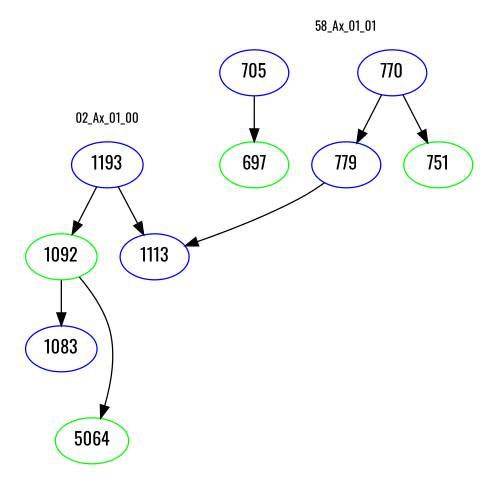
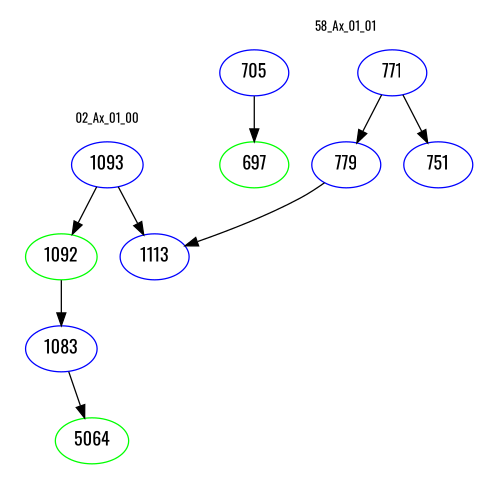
node "770": label "770" -> "771"
node "1193": label "1193" -> "1093"
node "751": color green -> blue
edge "1092" -> "5064": now "1083" -> "5064"
